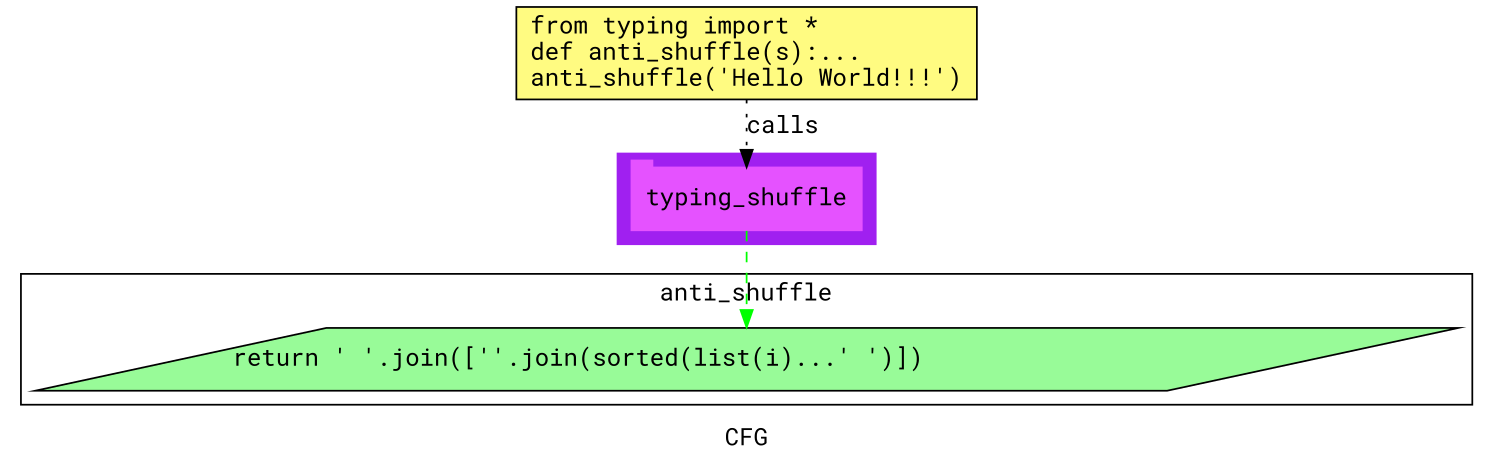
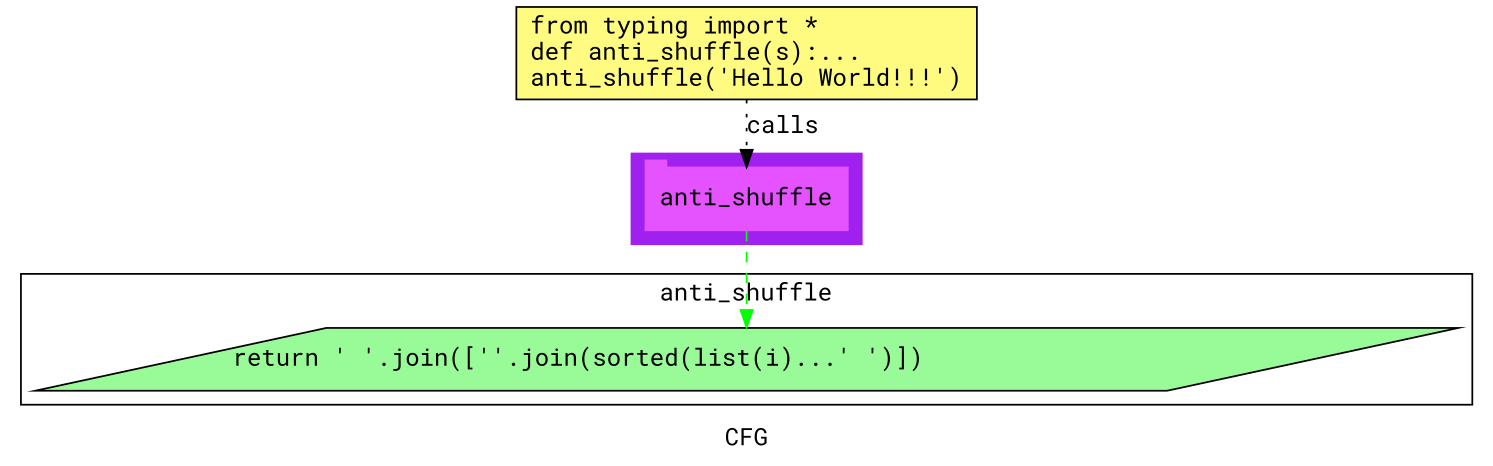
node "typing_shuffle": label "typing_shuffle" -> "anti_shuffle"
